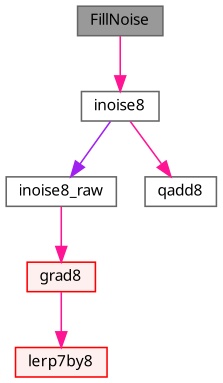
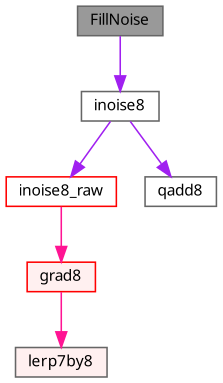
edge "FillNoise" -> "inoise8": color deeppink -> purple
edge "inoise8" -> "qadd8": color deeppink -> purple
node "inoise8_raw": color grey40 -> red
node "lerp7by8": color red -> grey40
